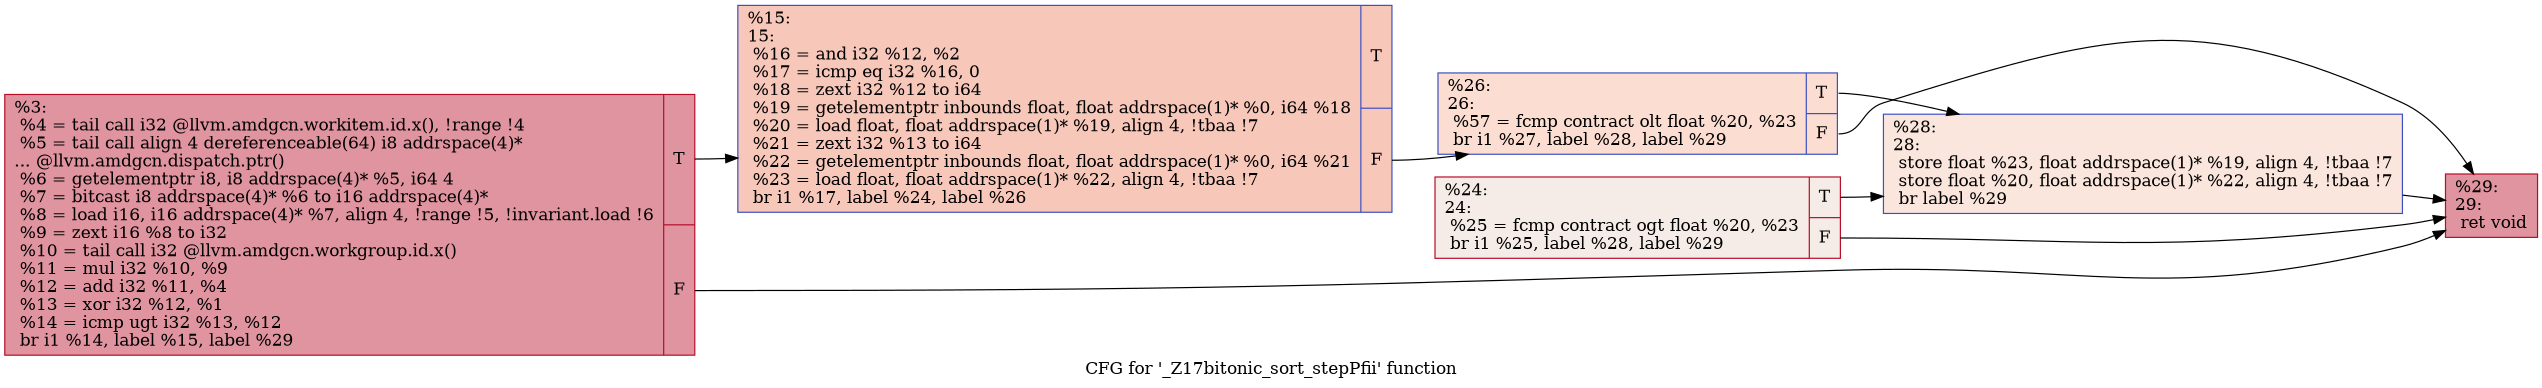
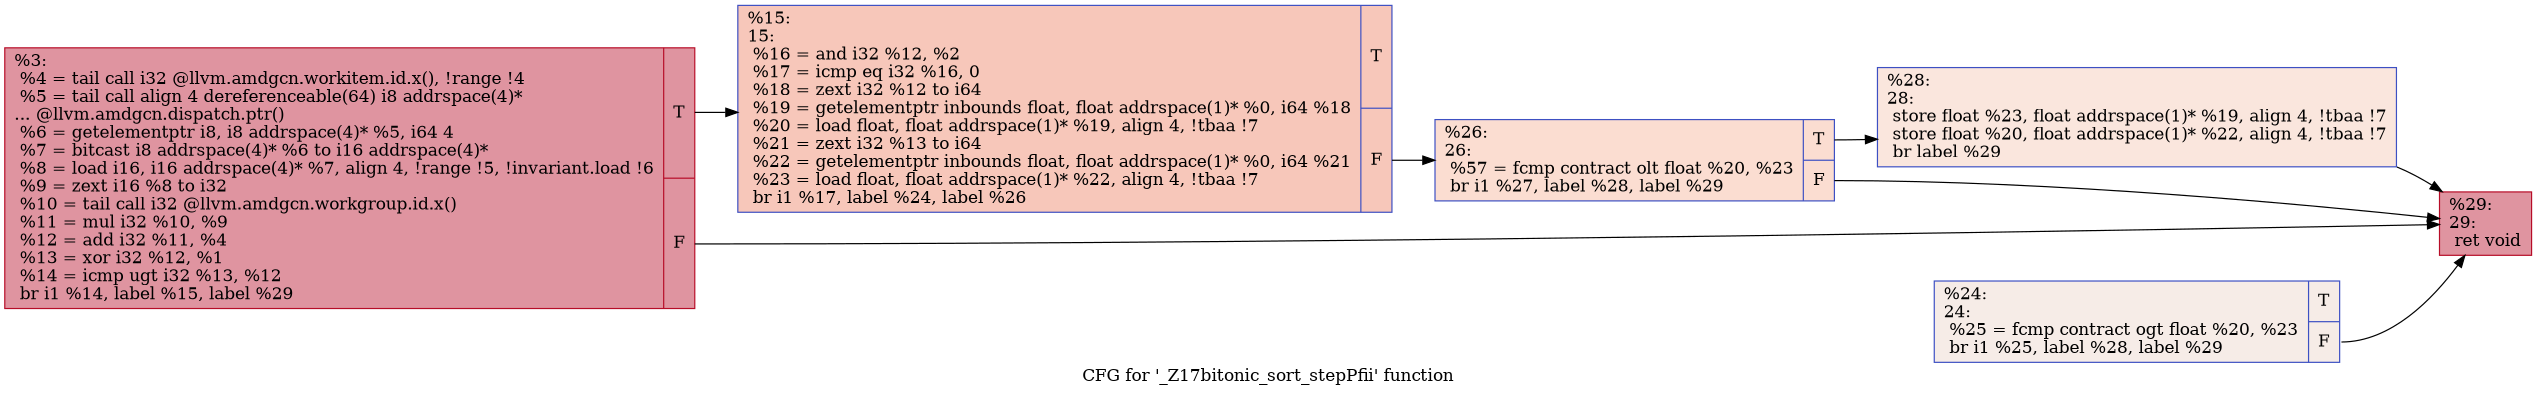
edge "%24:" -> "%28:": removed
node "%24:": color #b70d28ff -> #3d50c3ff
